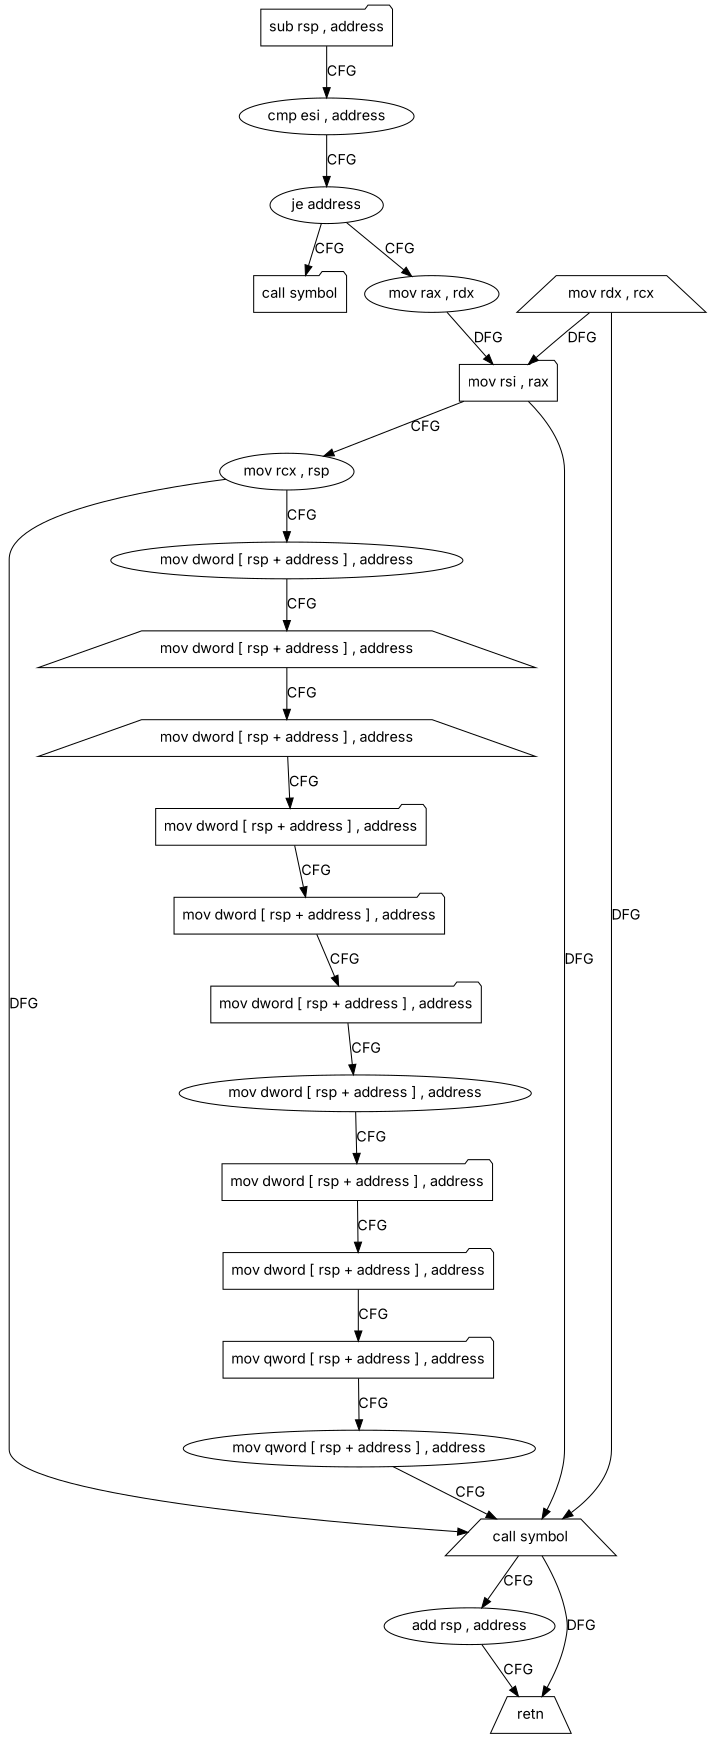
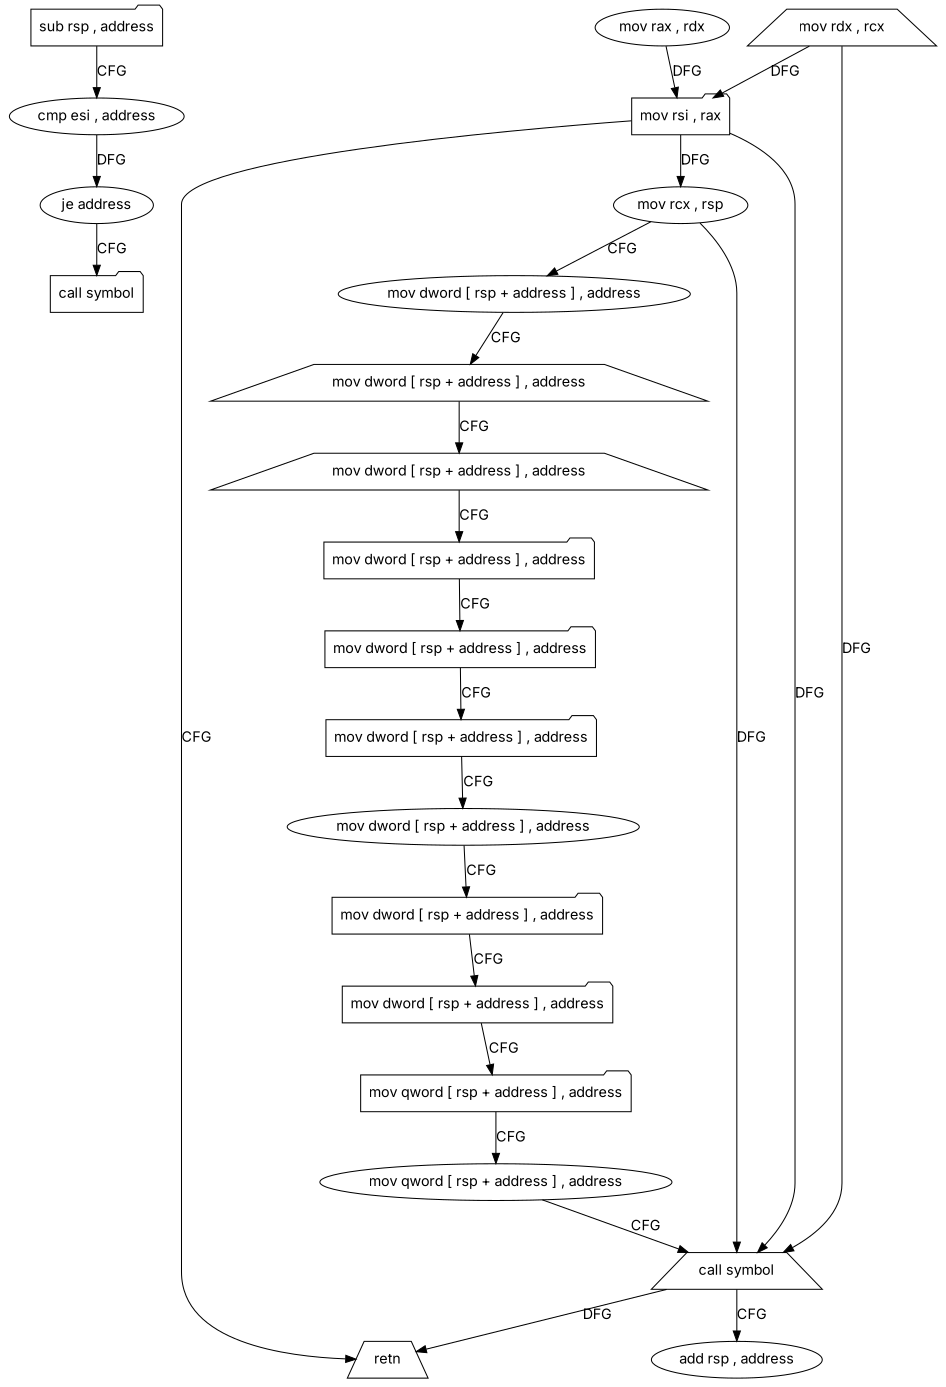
edge "cmp esi , address" -> "je address": label "CFG" -> "DFG"
edge "je address" -> "mov rax , rdx": removed, label "CFG"
edge "mov rsi , rax" -> "mov rcx , rsp": label "CFG" -> "DFG"
edge "add rsp , address" -> "retn": now "mov rsi , rax" -> "retn"
